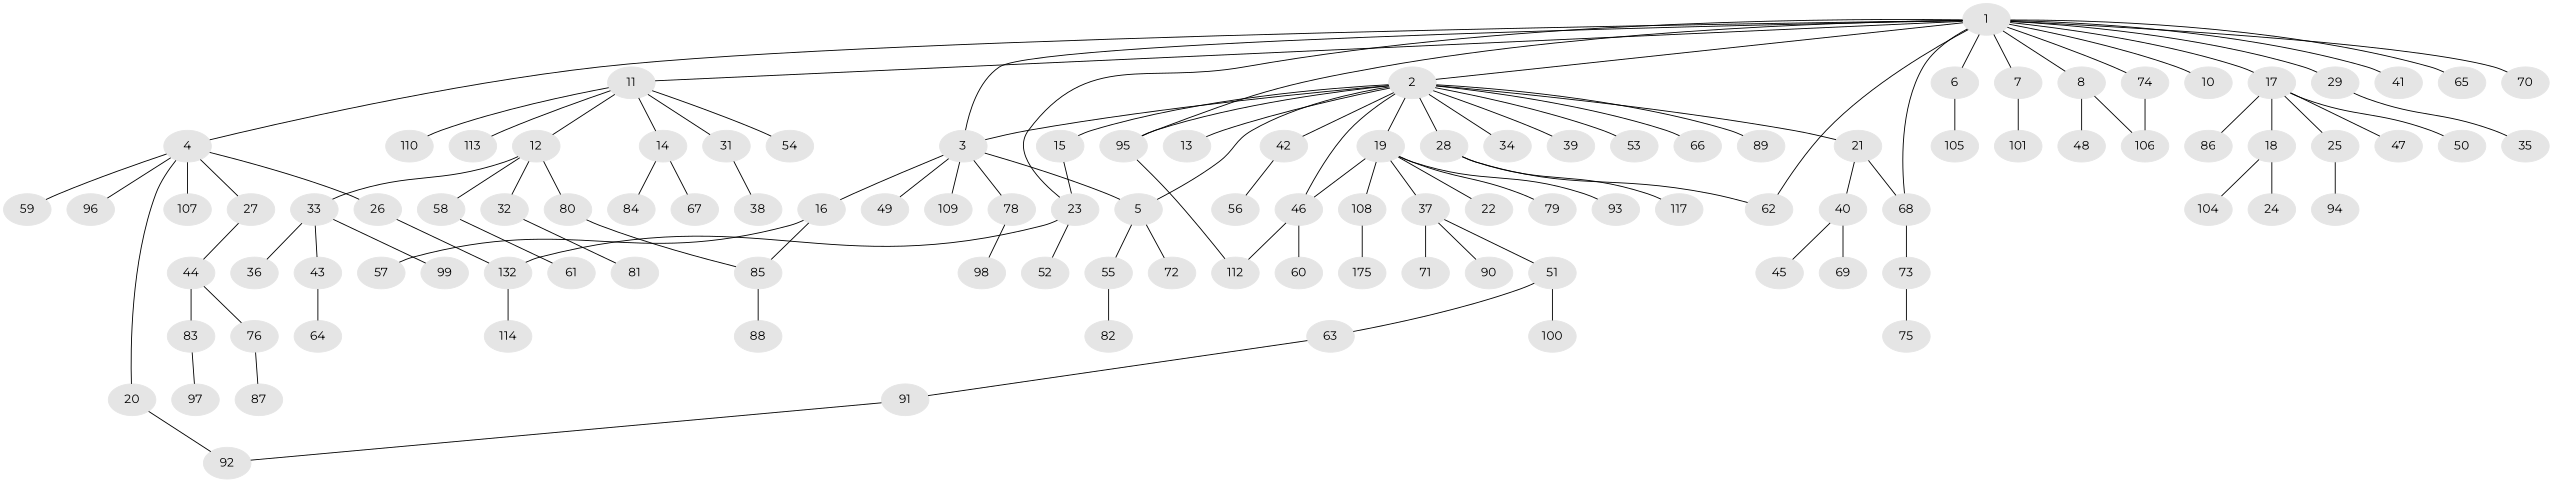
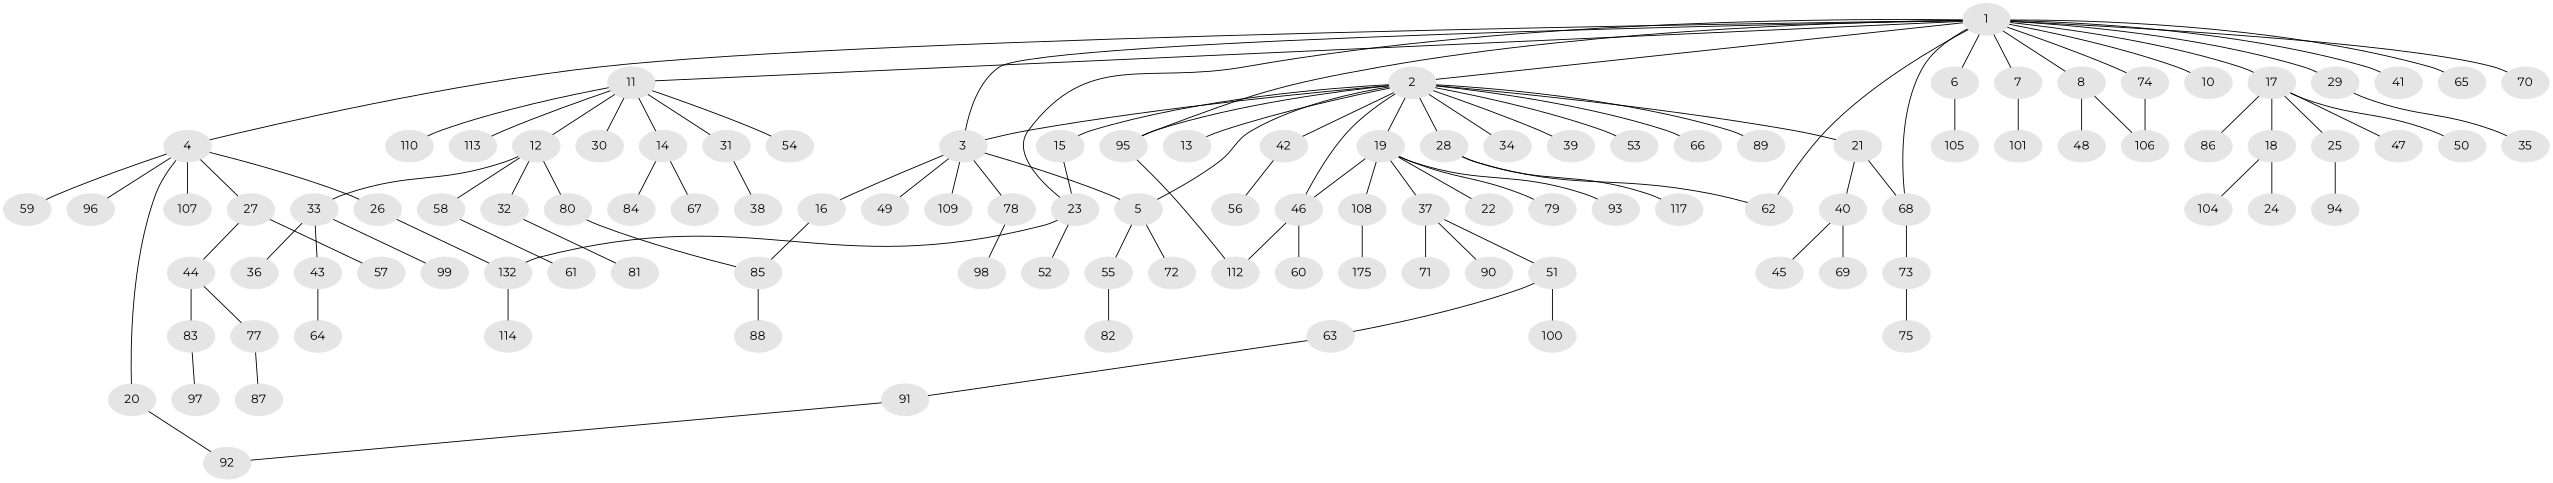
node "30": added
edge "16" -- "57": now "27" -- "57"
node "76": label "76" -> "77"
